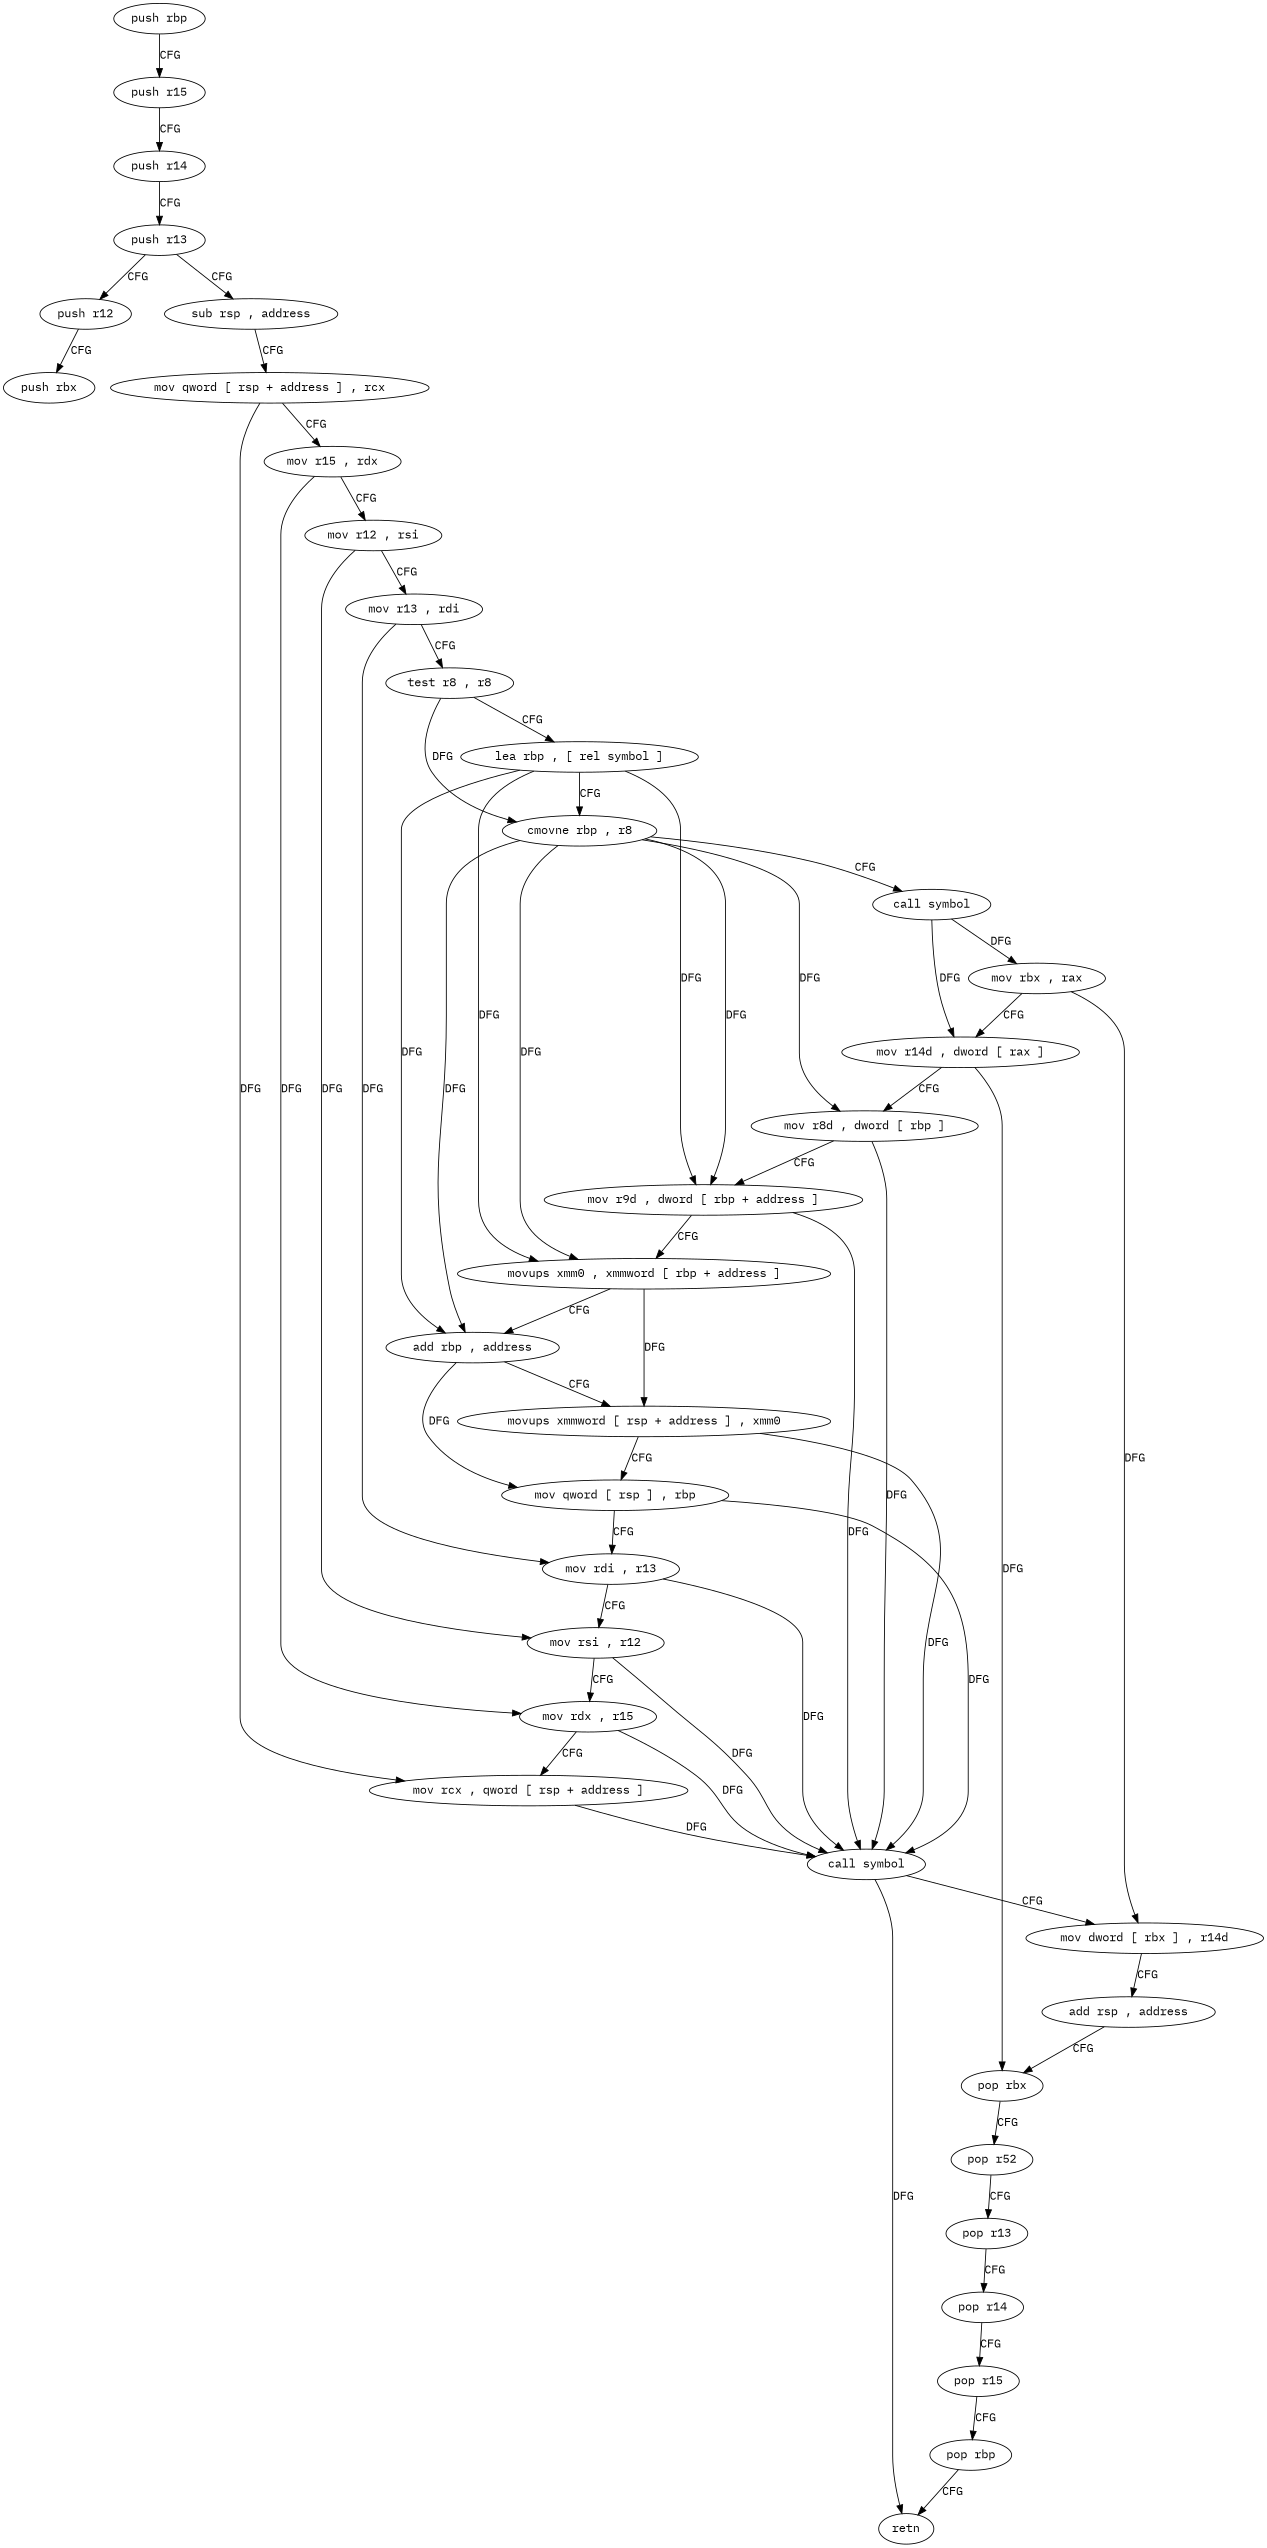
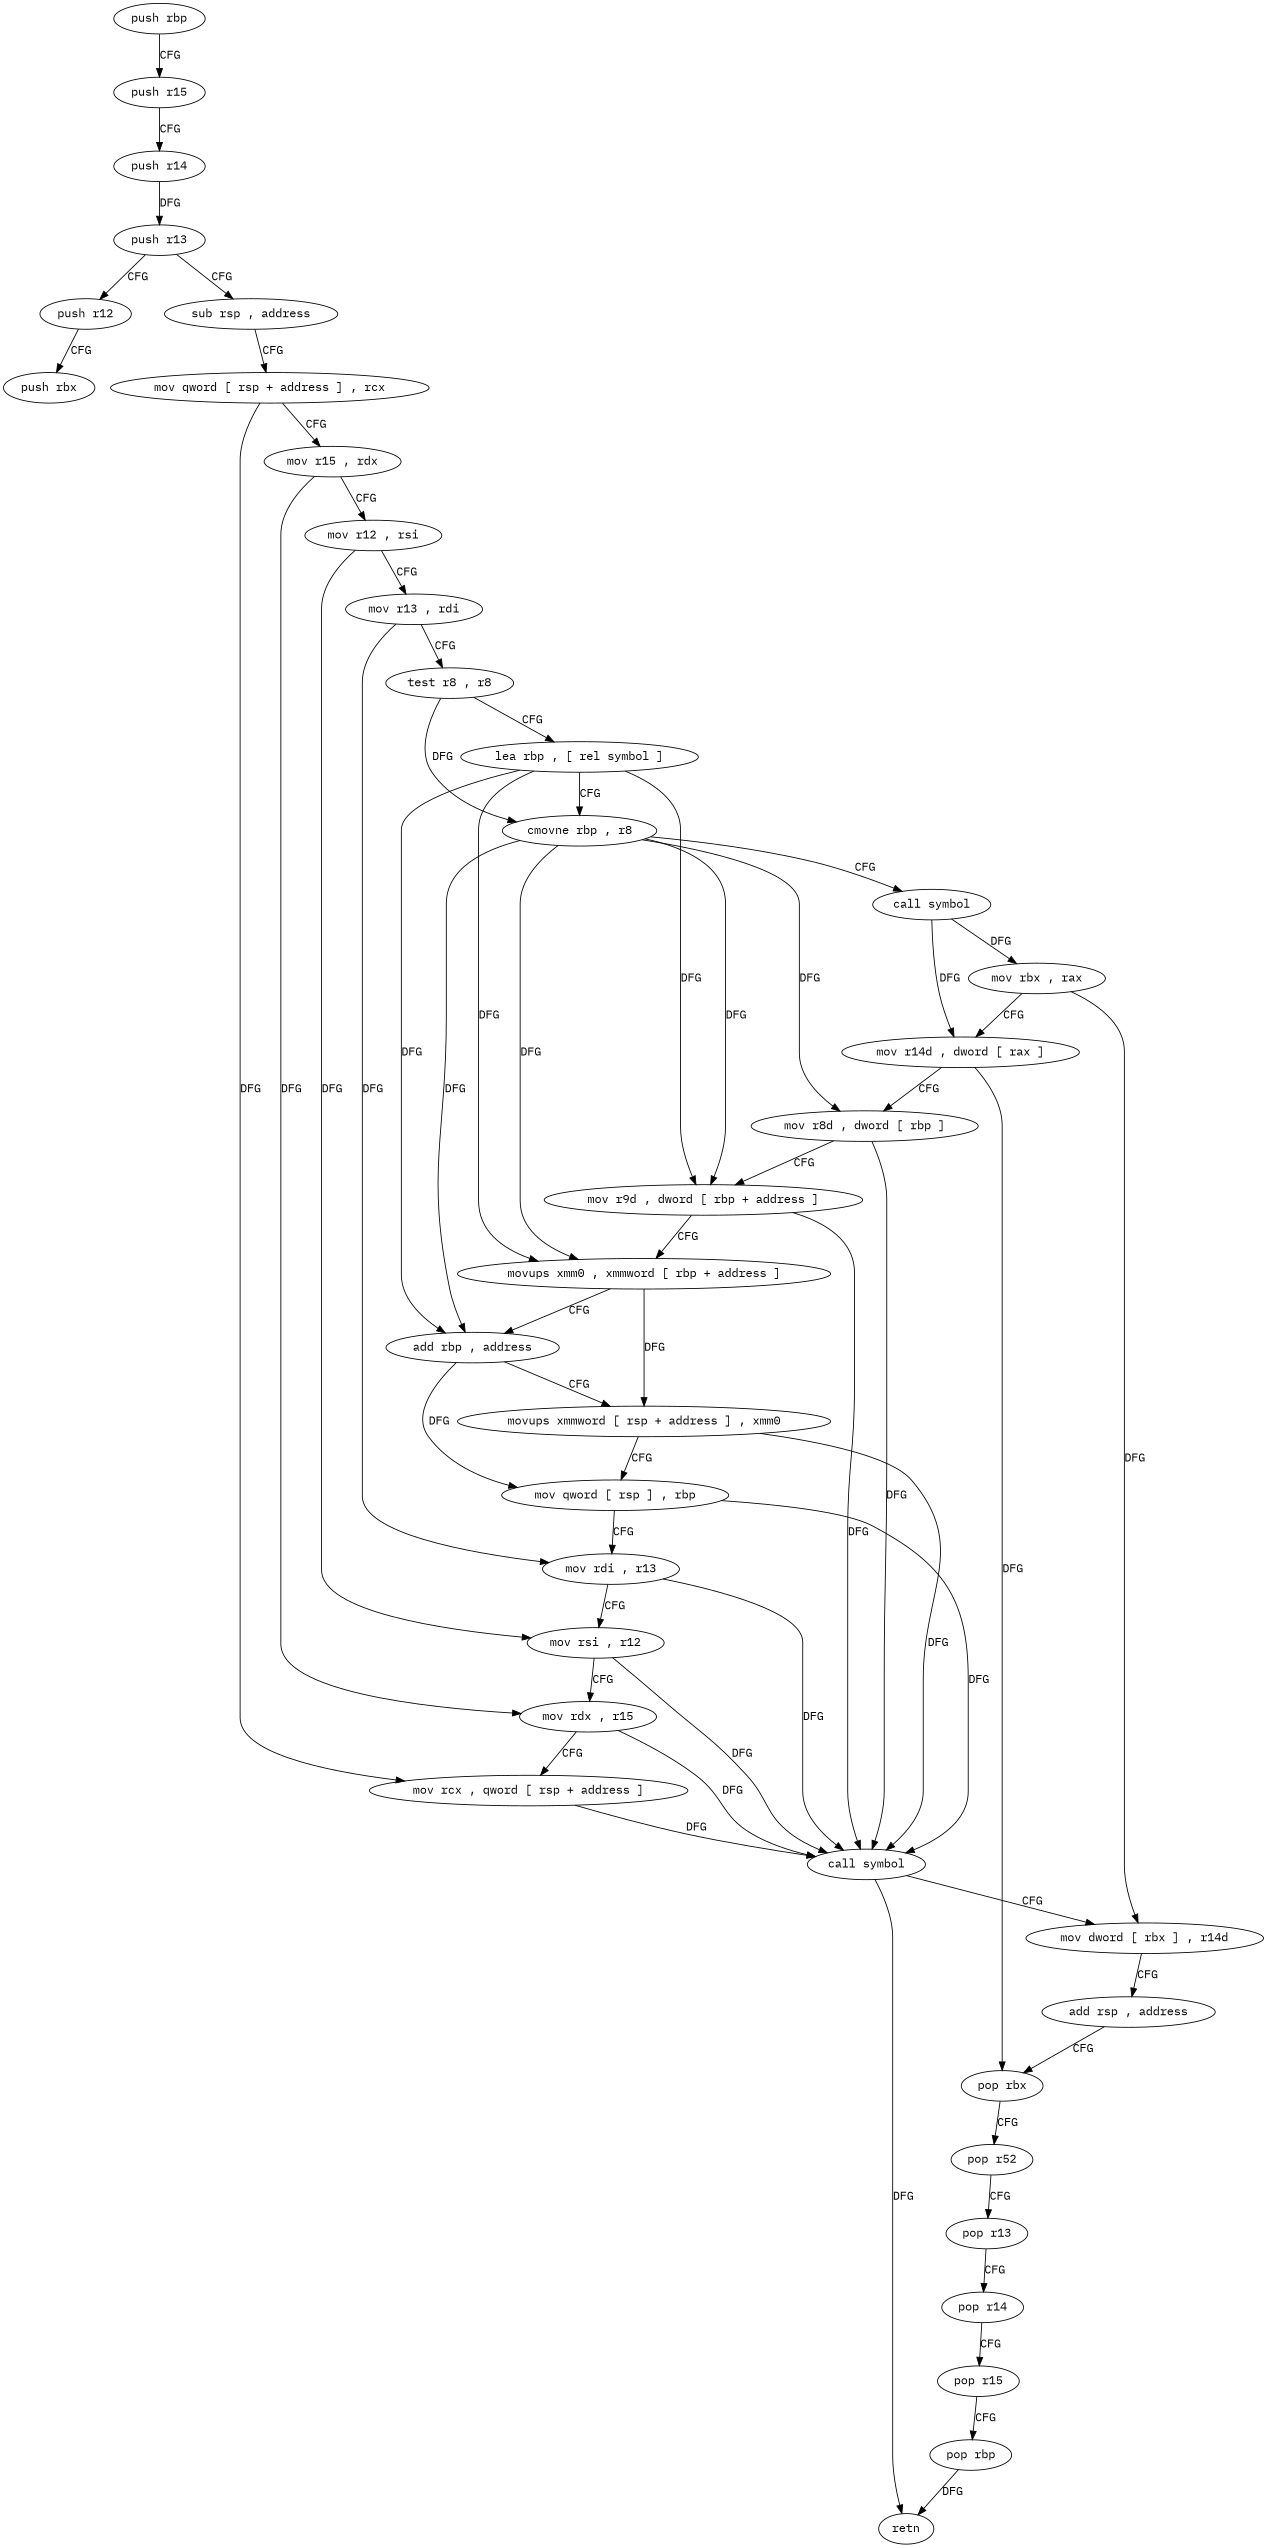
edge "push r14" -> "push r13": label "CFG" -> "DFG"
edge "pop rbp" -> "retn": label "CFG" -> "DFG"
